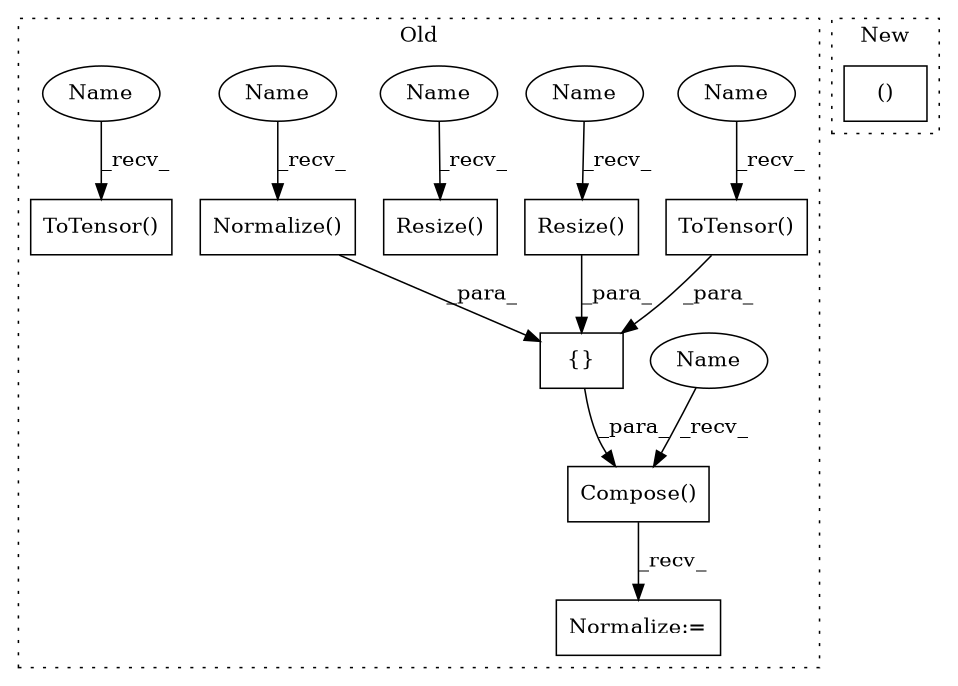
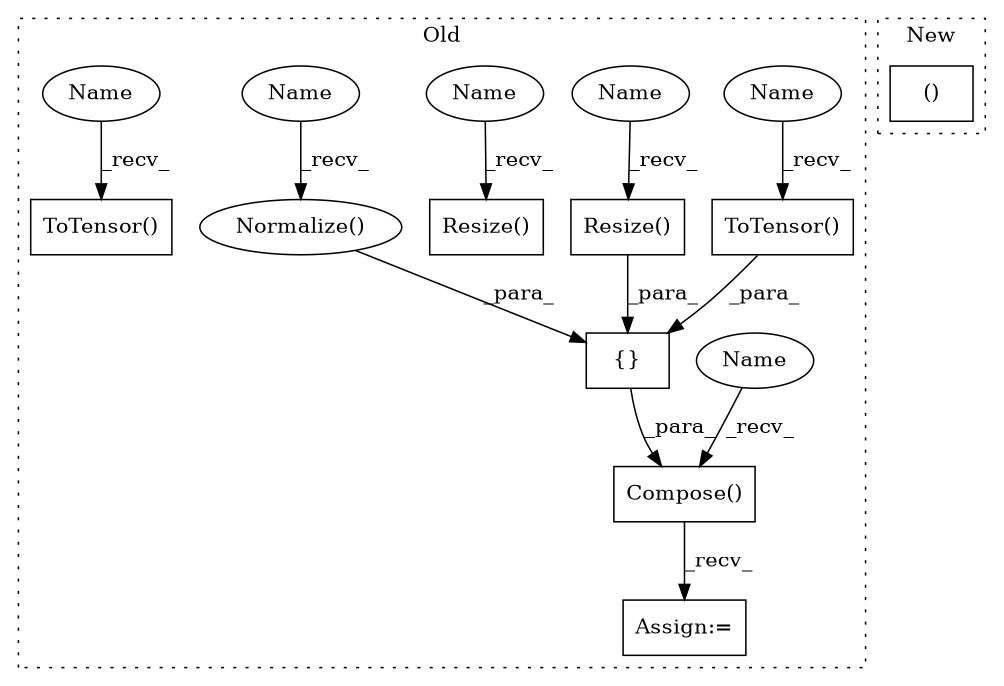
node "Normalize()": shape box -> ellipse
node "Normalize:=": label "Normalize:=" -> "Assign:="
